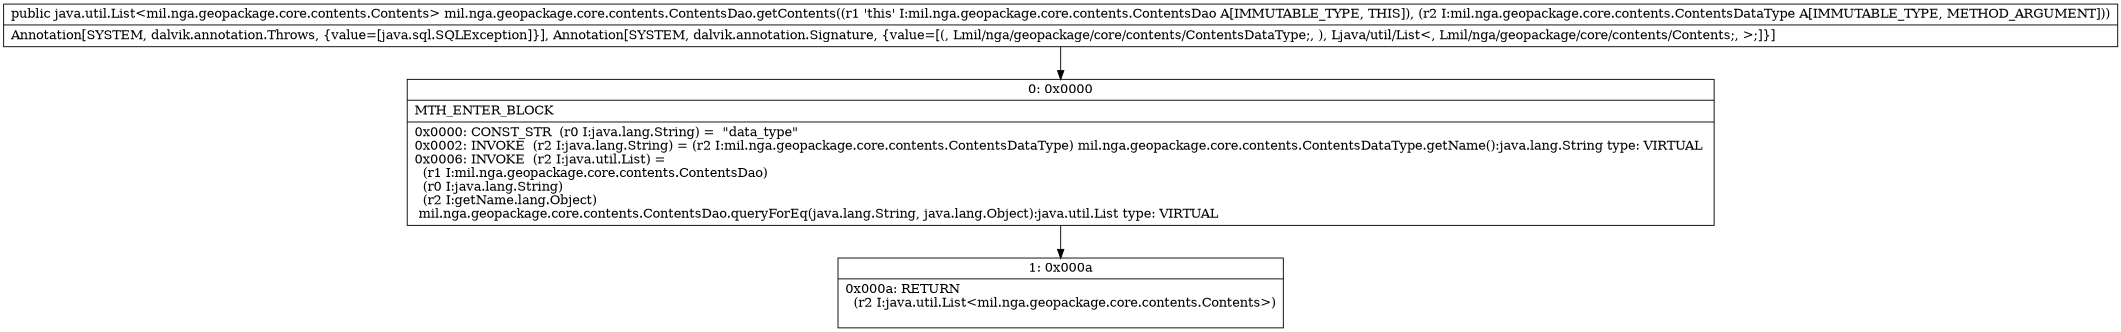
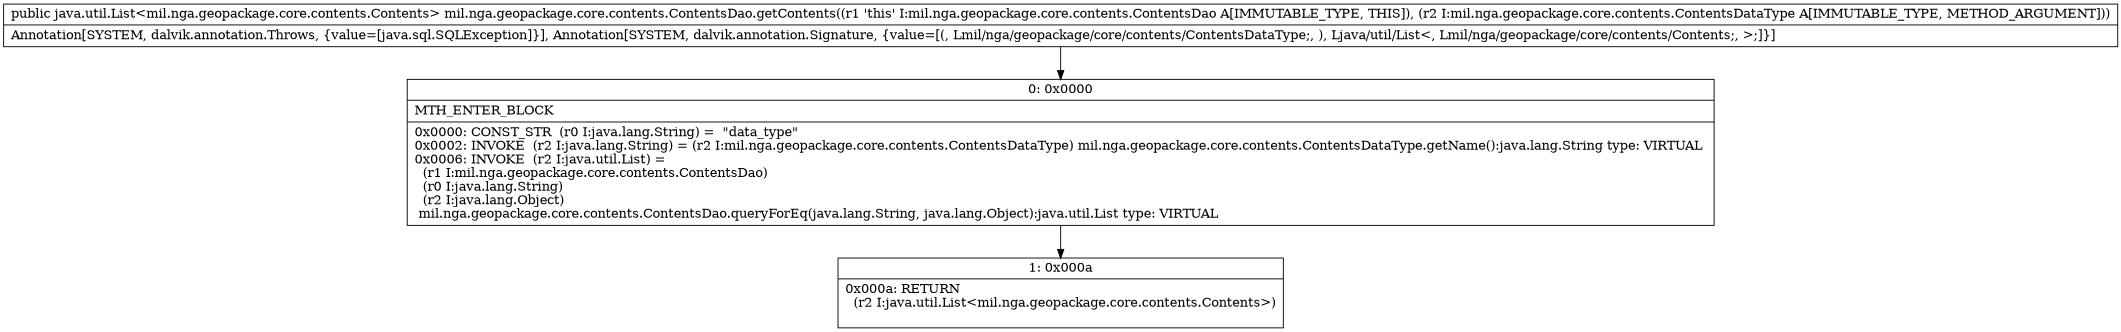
node "0: 0x0000": text "(r2 I:getName.lang.Object)" -> "(r2 I:java.lang.Object)"
